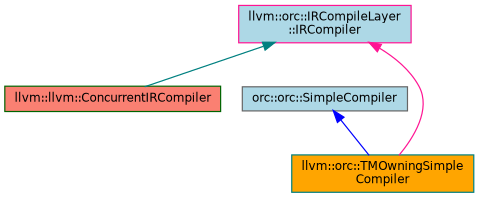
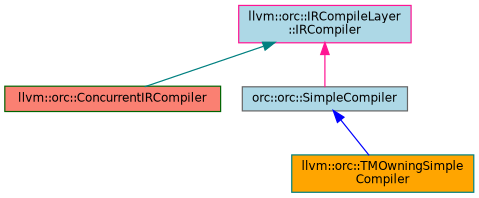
edge "llvm::orc::TMOwningSimple Compiler" -> "llvm::orc::IRCompileLayer ::IRCompiler": now "orc::orc::SimpleCompiler" -> "llvm::orc::IRCompileLayer ::IRCompiler"
node "llvm::llvm::ConcurrentIRCompiler": label "llvm::llvm::ConcurrentIRCompiler" -> "llvm::orc::ConcurrentIRCompiler"
